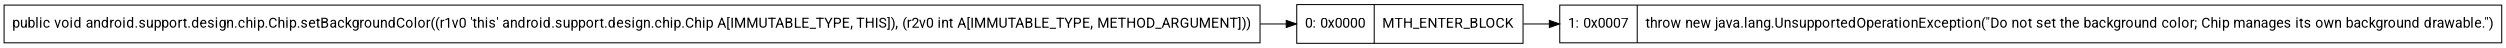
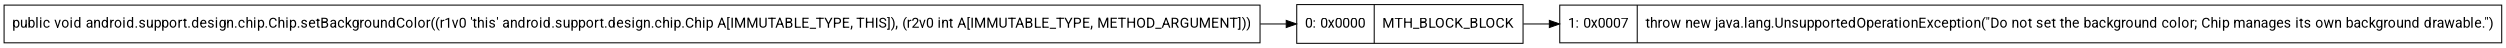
node "0: 0x0000": text "MTH_ENTER_BLOCK" -> "MTH_BLOCK_BLOCK"
